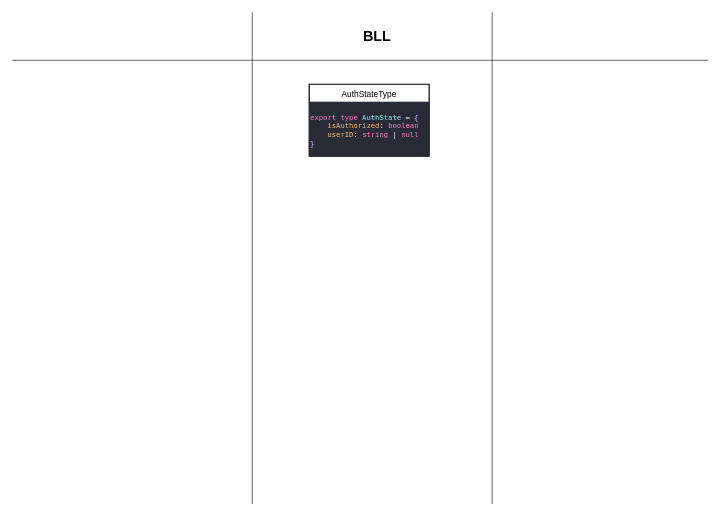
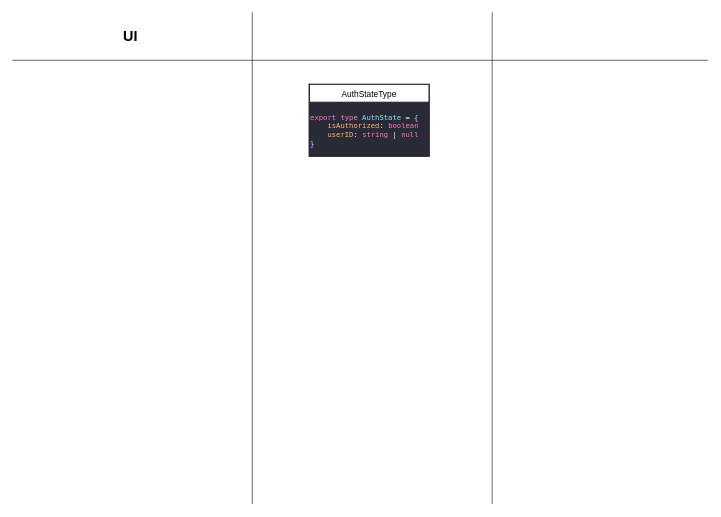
node "UI": added
node "BLL": removed
